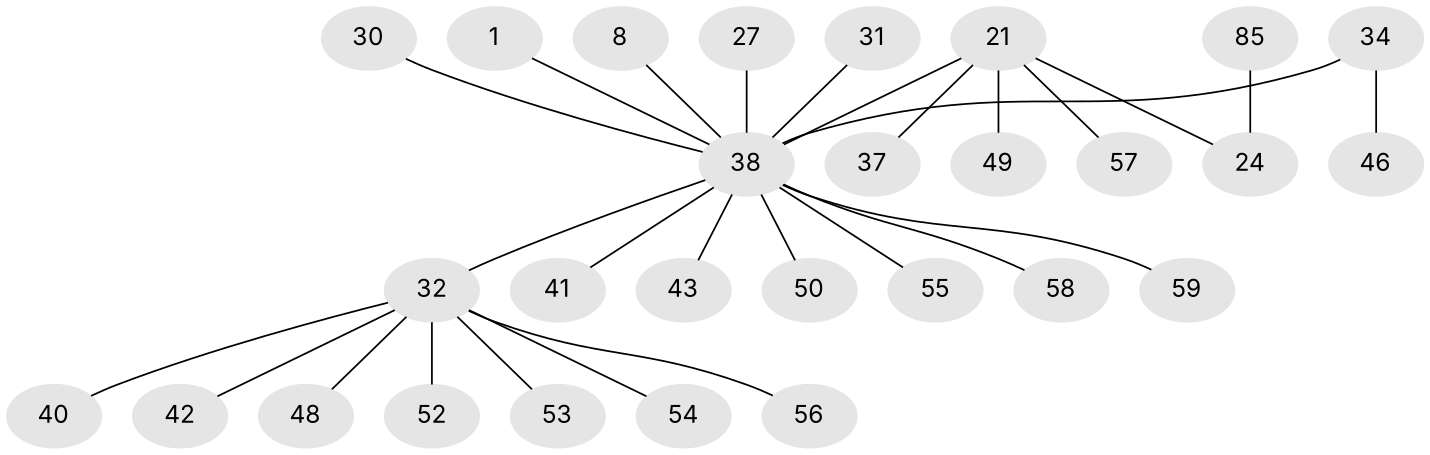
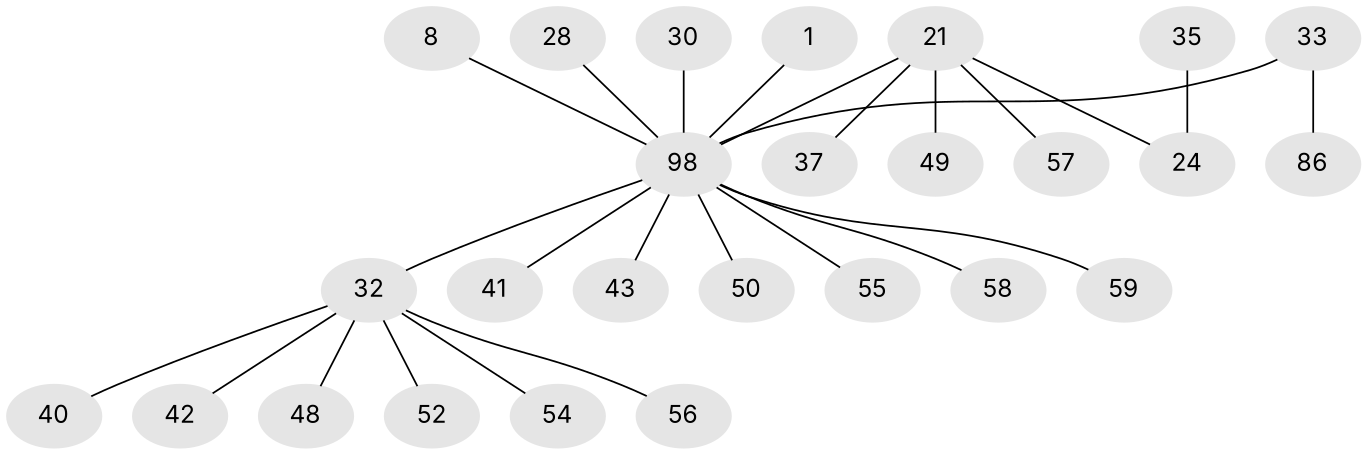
node "27": label "27" -> "28"
node "31": removed
node "85": label "85" -> "35"
node "34": label "34" -> "33"
node "38": label "38" -> "98"
node "46": label "46" -> "86"
node "53": removed
